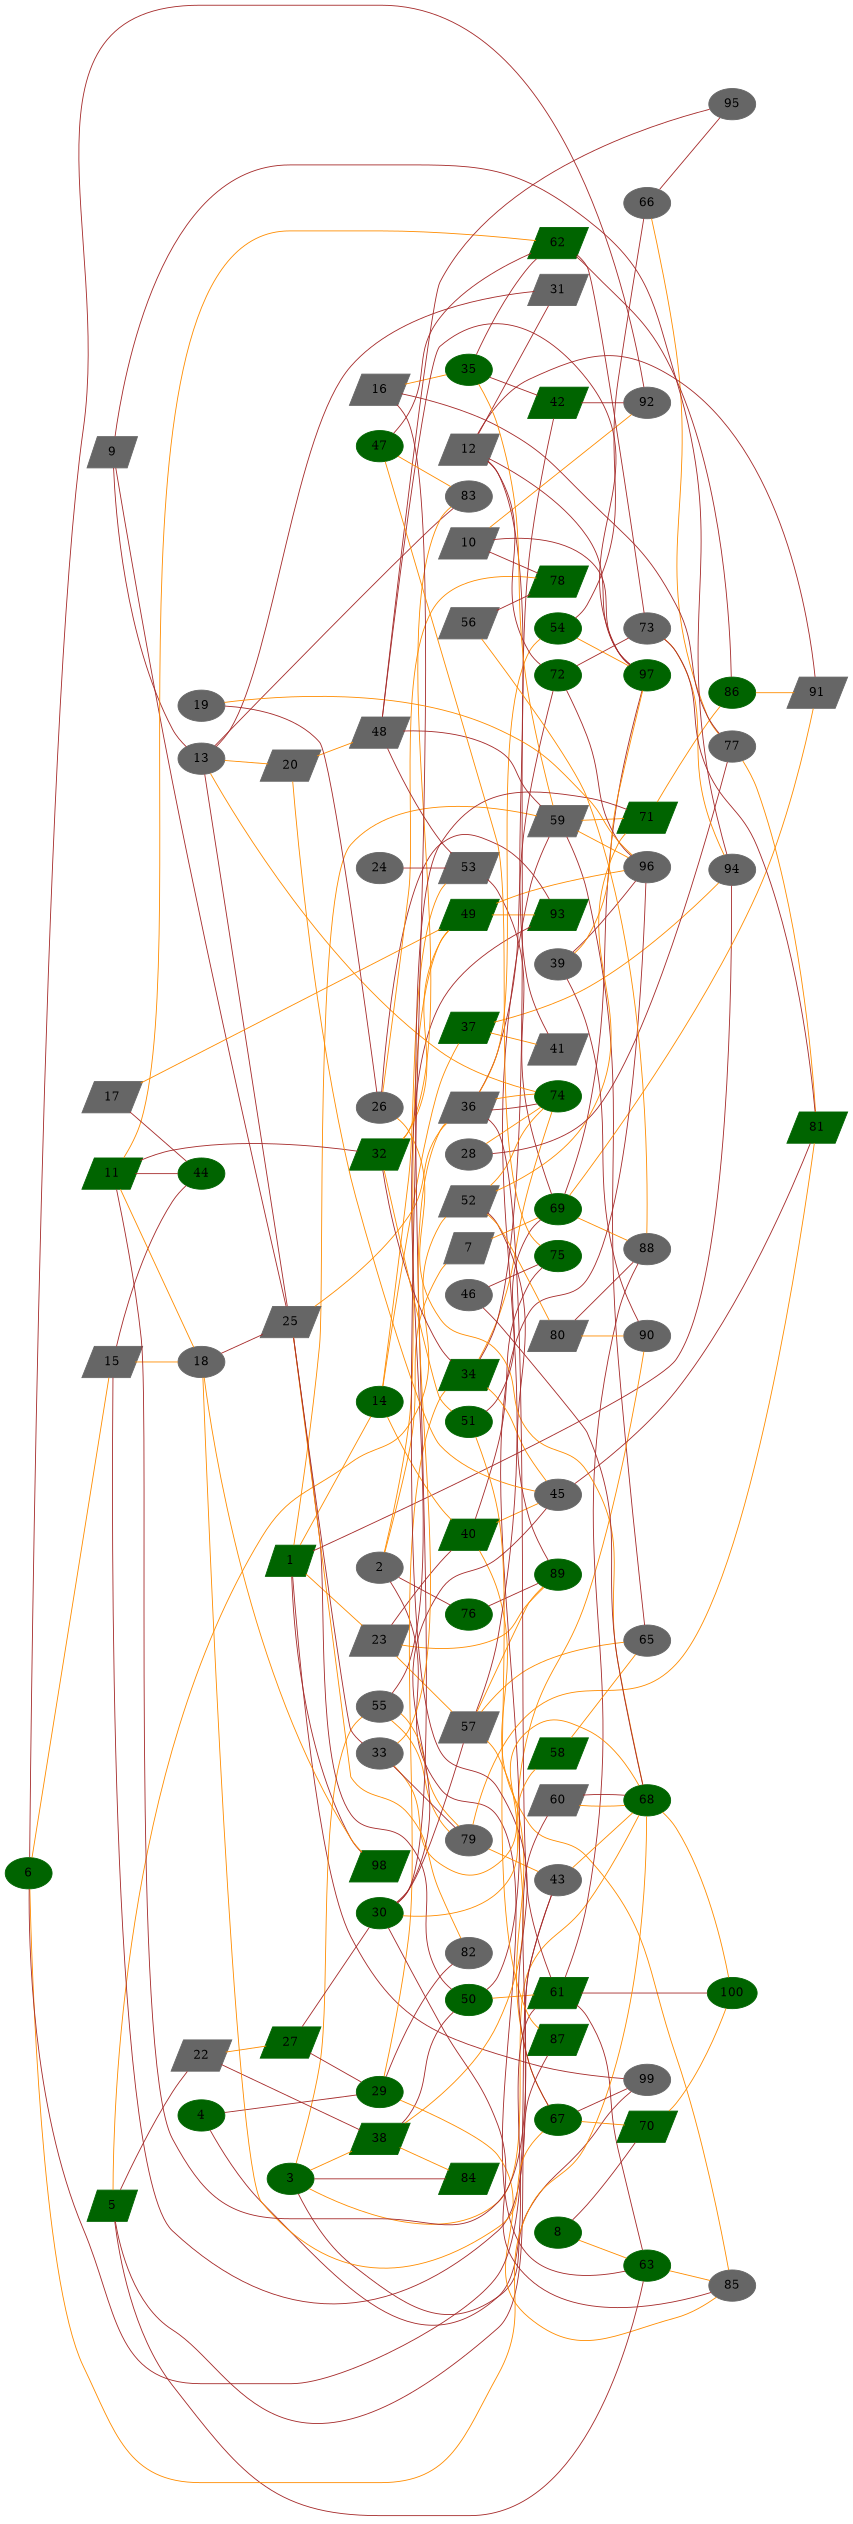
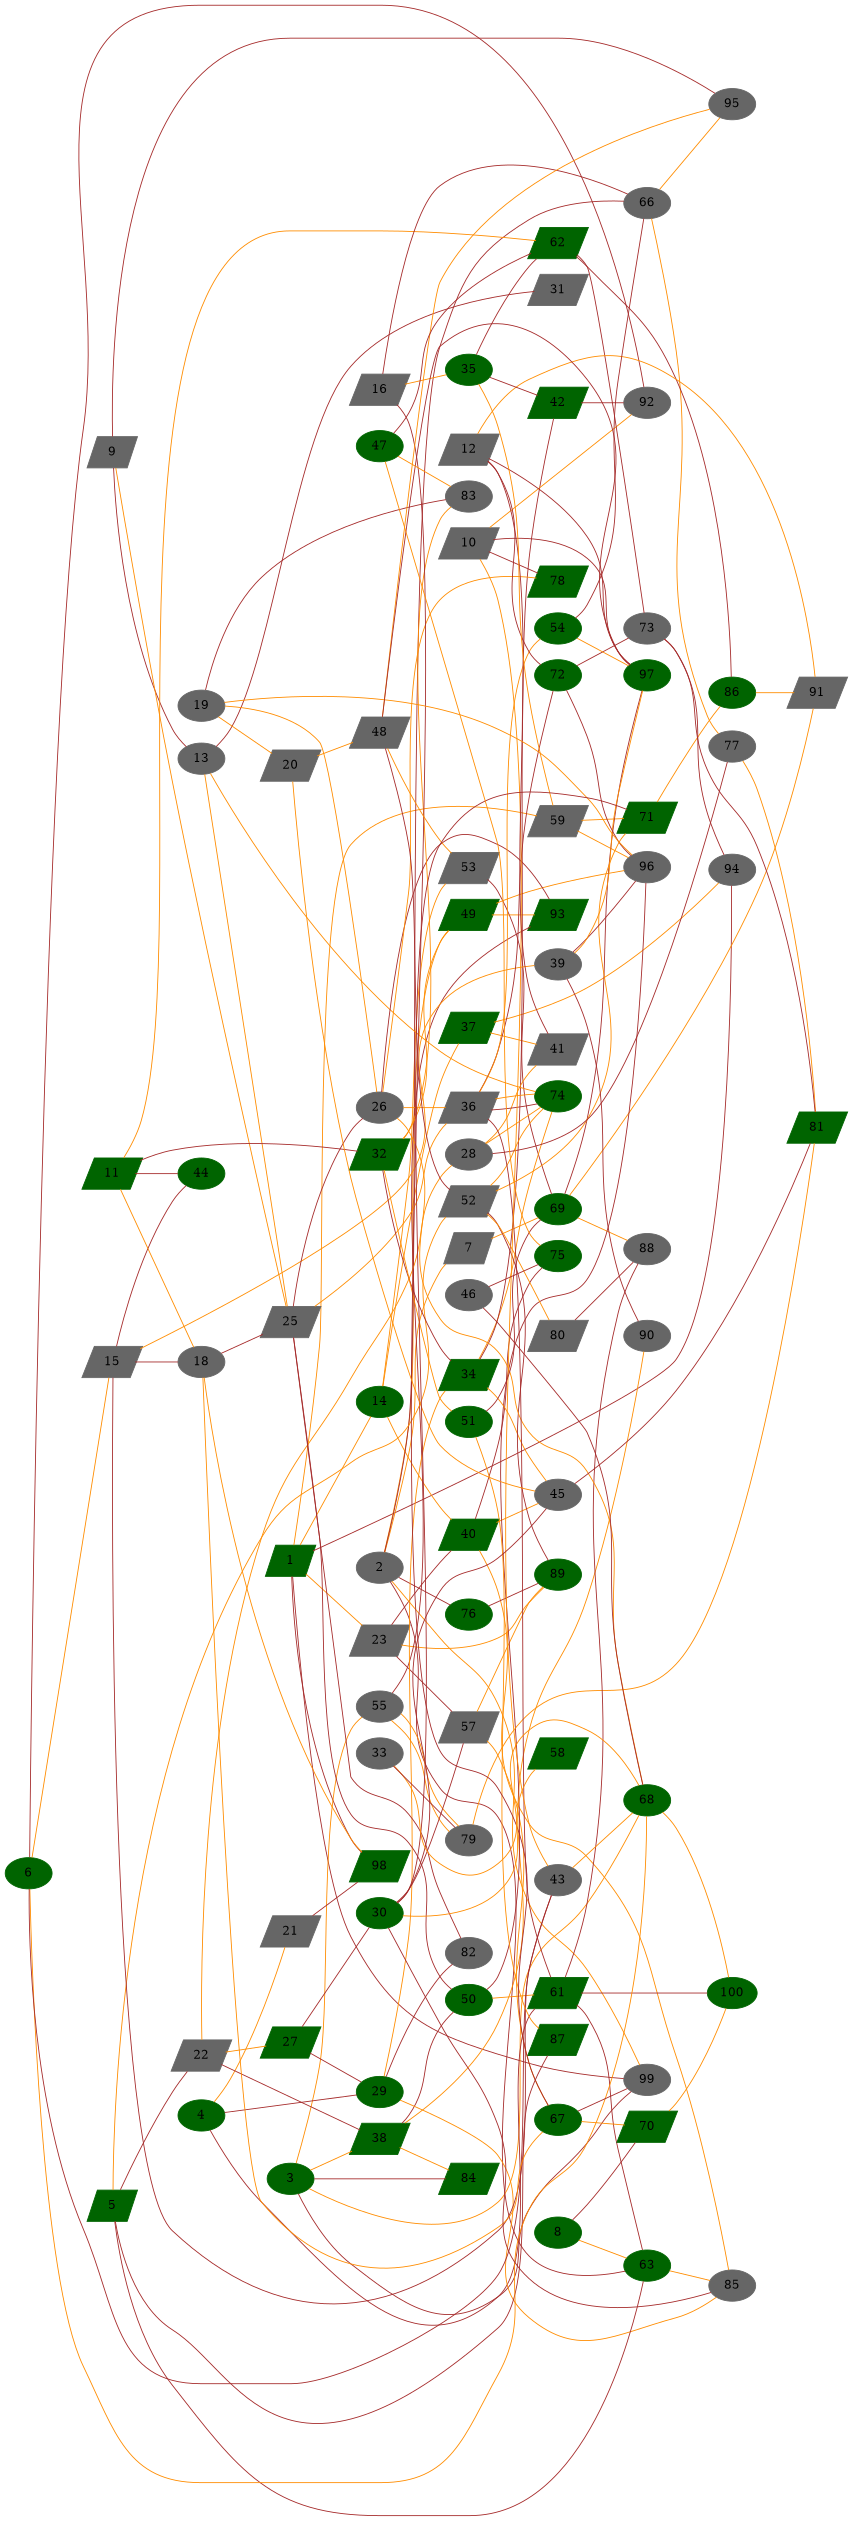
edge "95" -- "66": color brown -> darkorange
edge "9" -- "94": now "9" -- "95"
edge "95" -- "48": color brown -> darkorange
edge "31" -- "12": removed
edge "12" -- "91": color brown -> darkorange
edge "16" -- "77": now "16" -- "66"
node "56": removed
edge "83" -- "13": now "83" -- "19"
edge "48" -- "59": now "48" -- "52"
edge "13" -- "20": now "19" -- "20"
edge "73" -- "94": color darkorange -> brown
edge "48" -- "53": color brown -> darkorange
edge "66" -- "2": added
node "24": removed
edge "19" -- "26": color brown -> darkorange
edge "9" -- "25": color brown -> darkorange
edge "13" -- "25": color brown -> darkorange
node "17": removed
edge "41" -- "28": added
edge "39" -- "15": added
edge "59" -- "57": removed
edge "80" -- "90": removed
edge "15" -- "18": color darkorange -> brown
edge "36" -- "33": now "36" -- "26"
edge "25" -- "33": now "25" -- "26"
edge "28" -- "22": added
node "65": removed
edge "23" -- "57": color darkorange -> brown
edge "2" -- "99": added
edge "25" -- "82": color darkorange -> brown
node "60": removed
edge "79" -- "43": now "10" -- "43"
node "21": added
